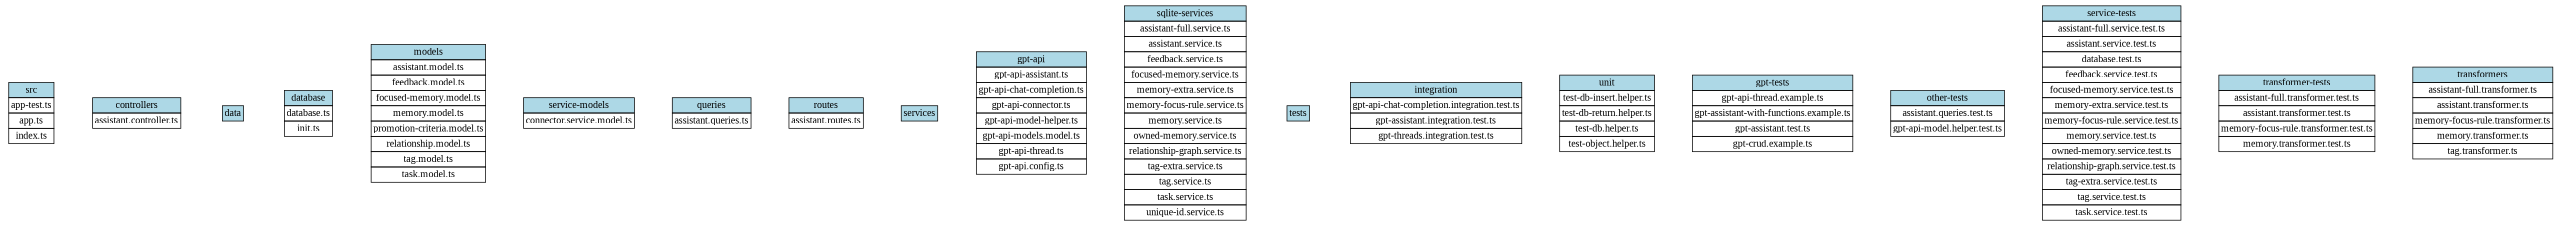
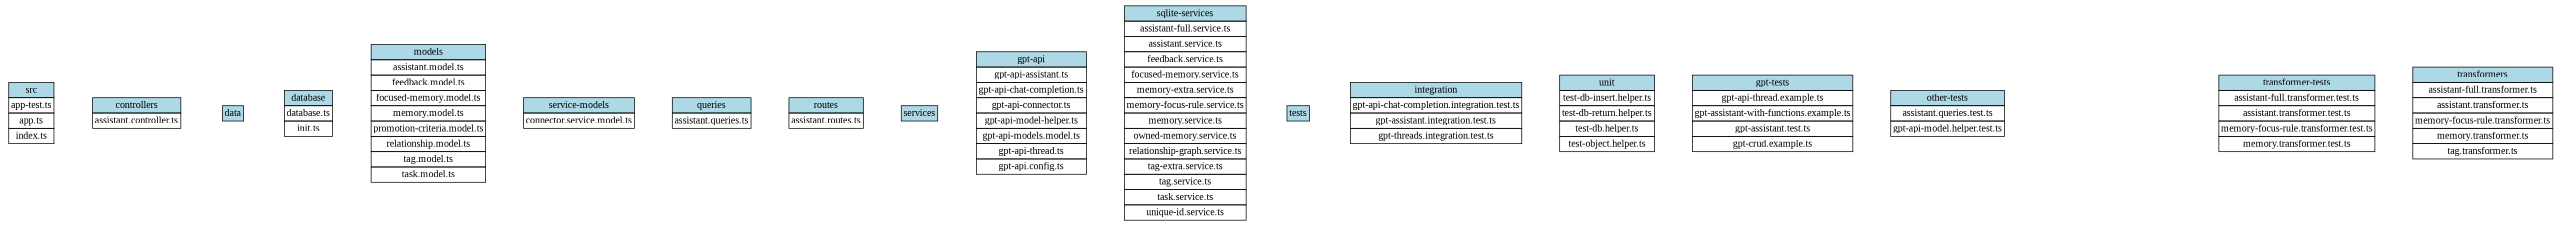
node "service-tests": removed
